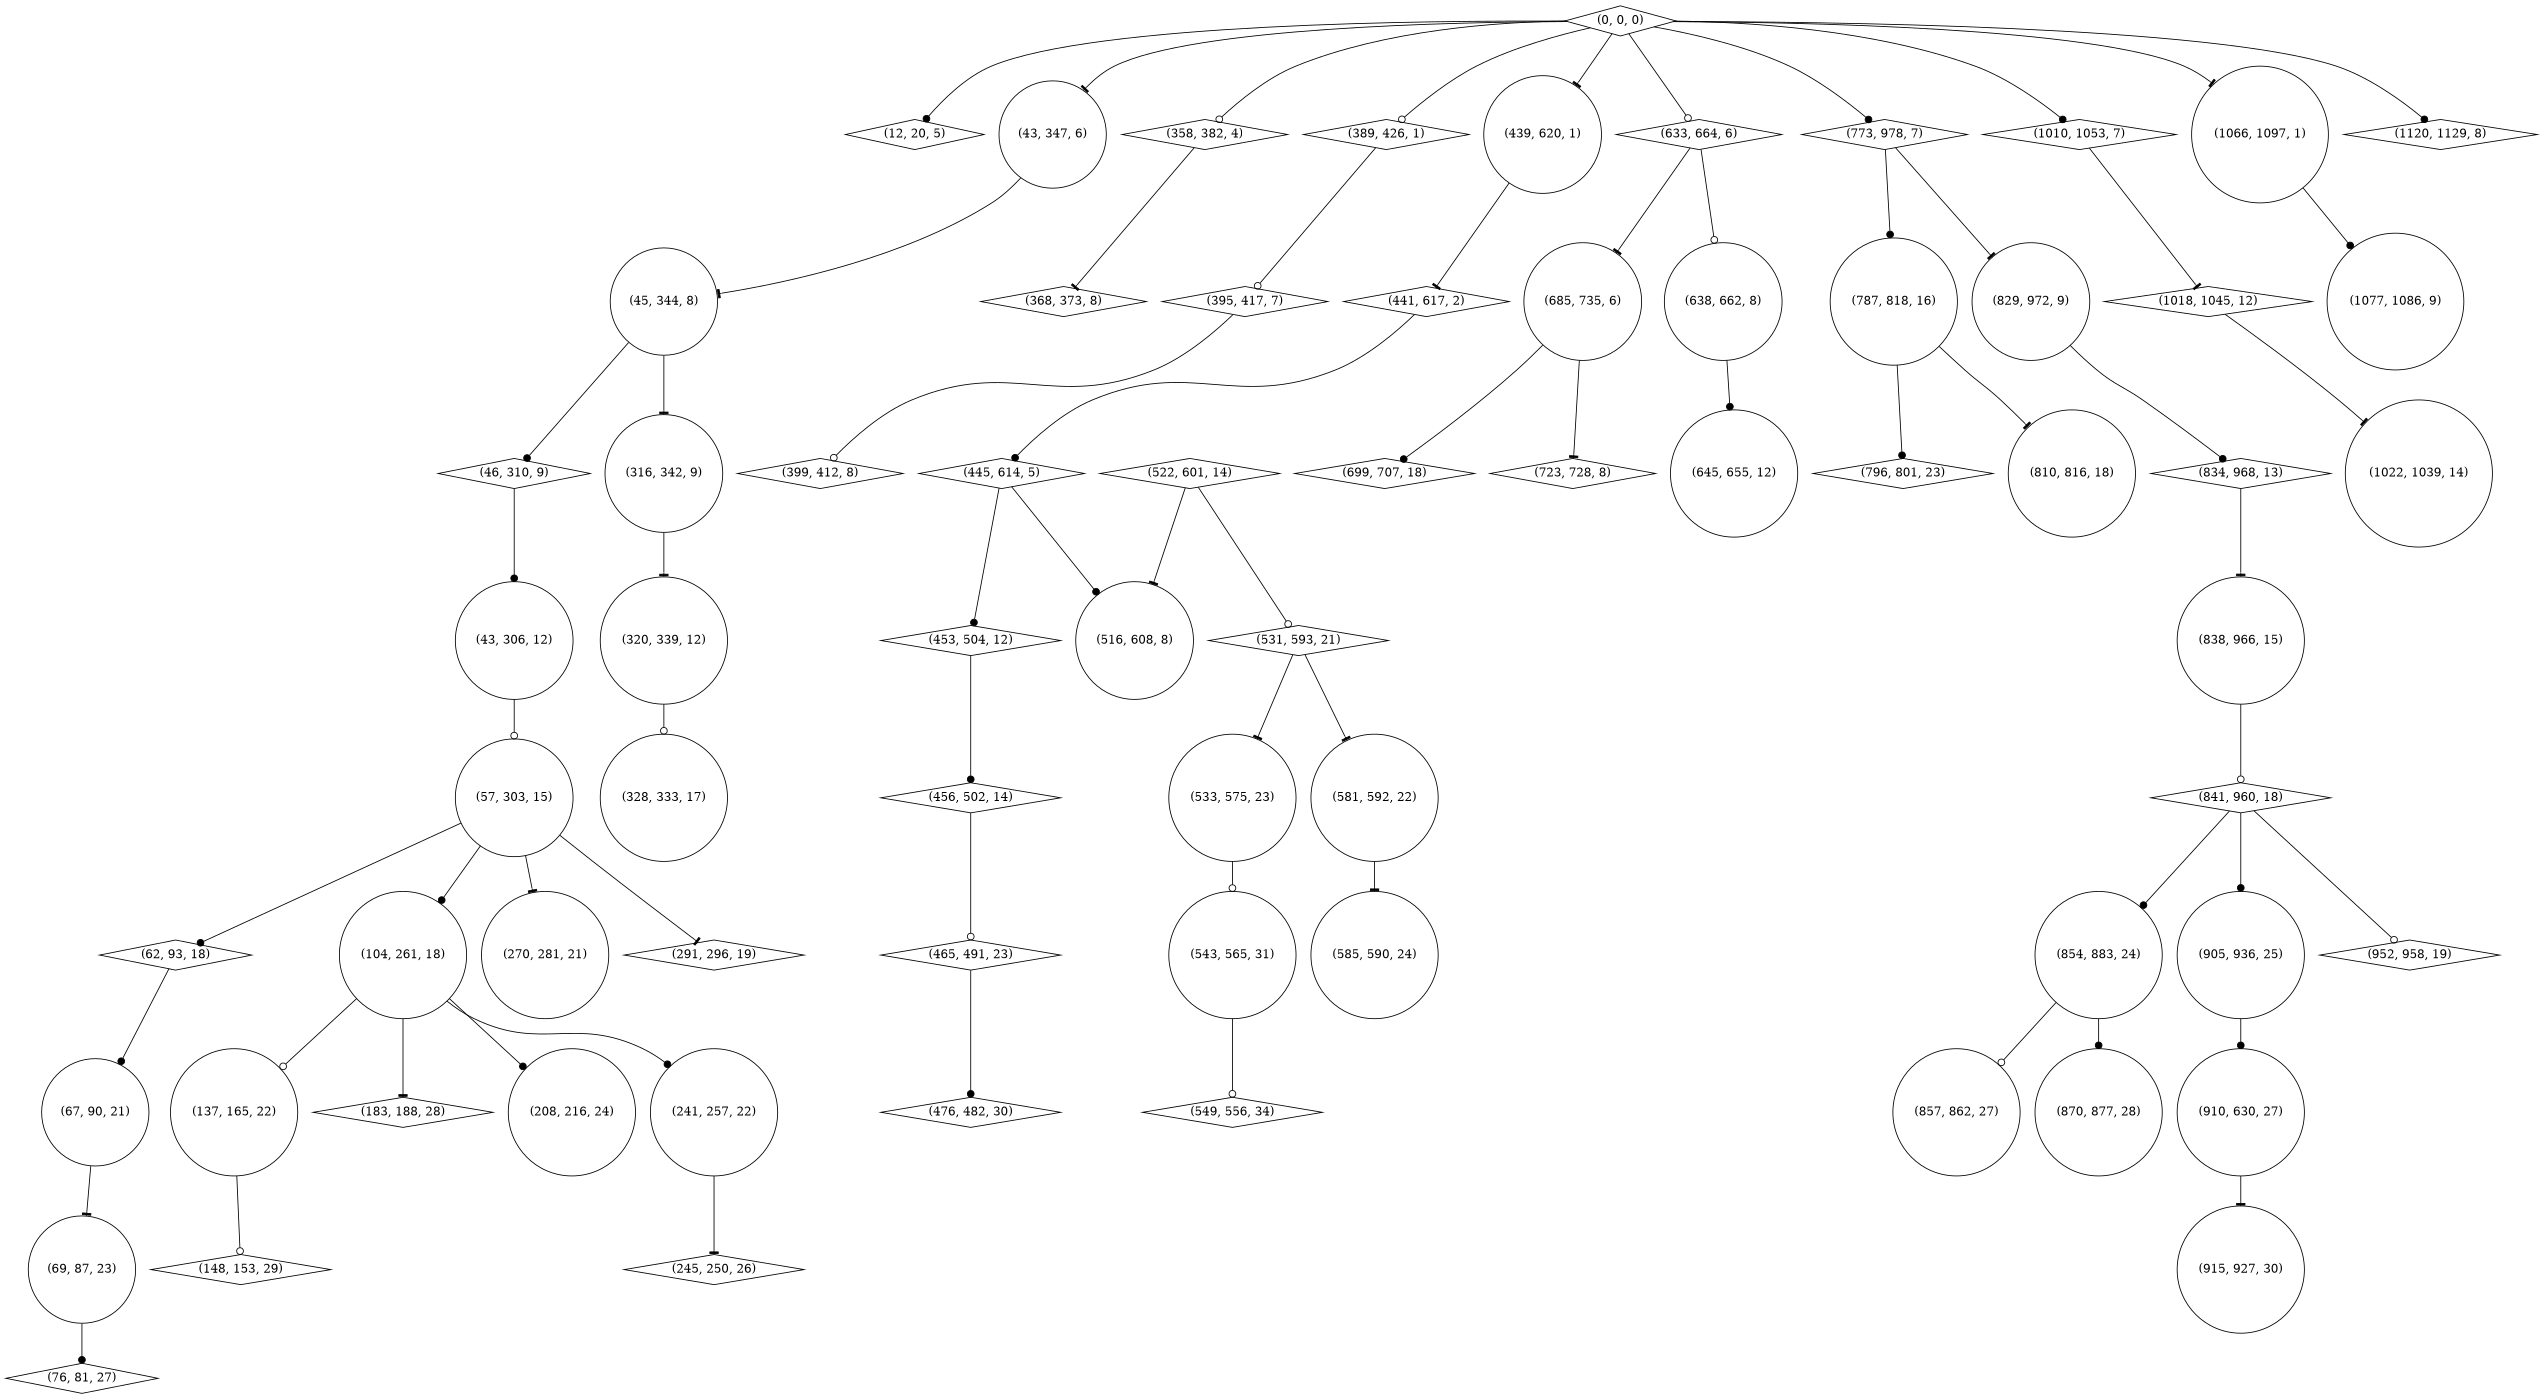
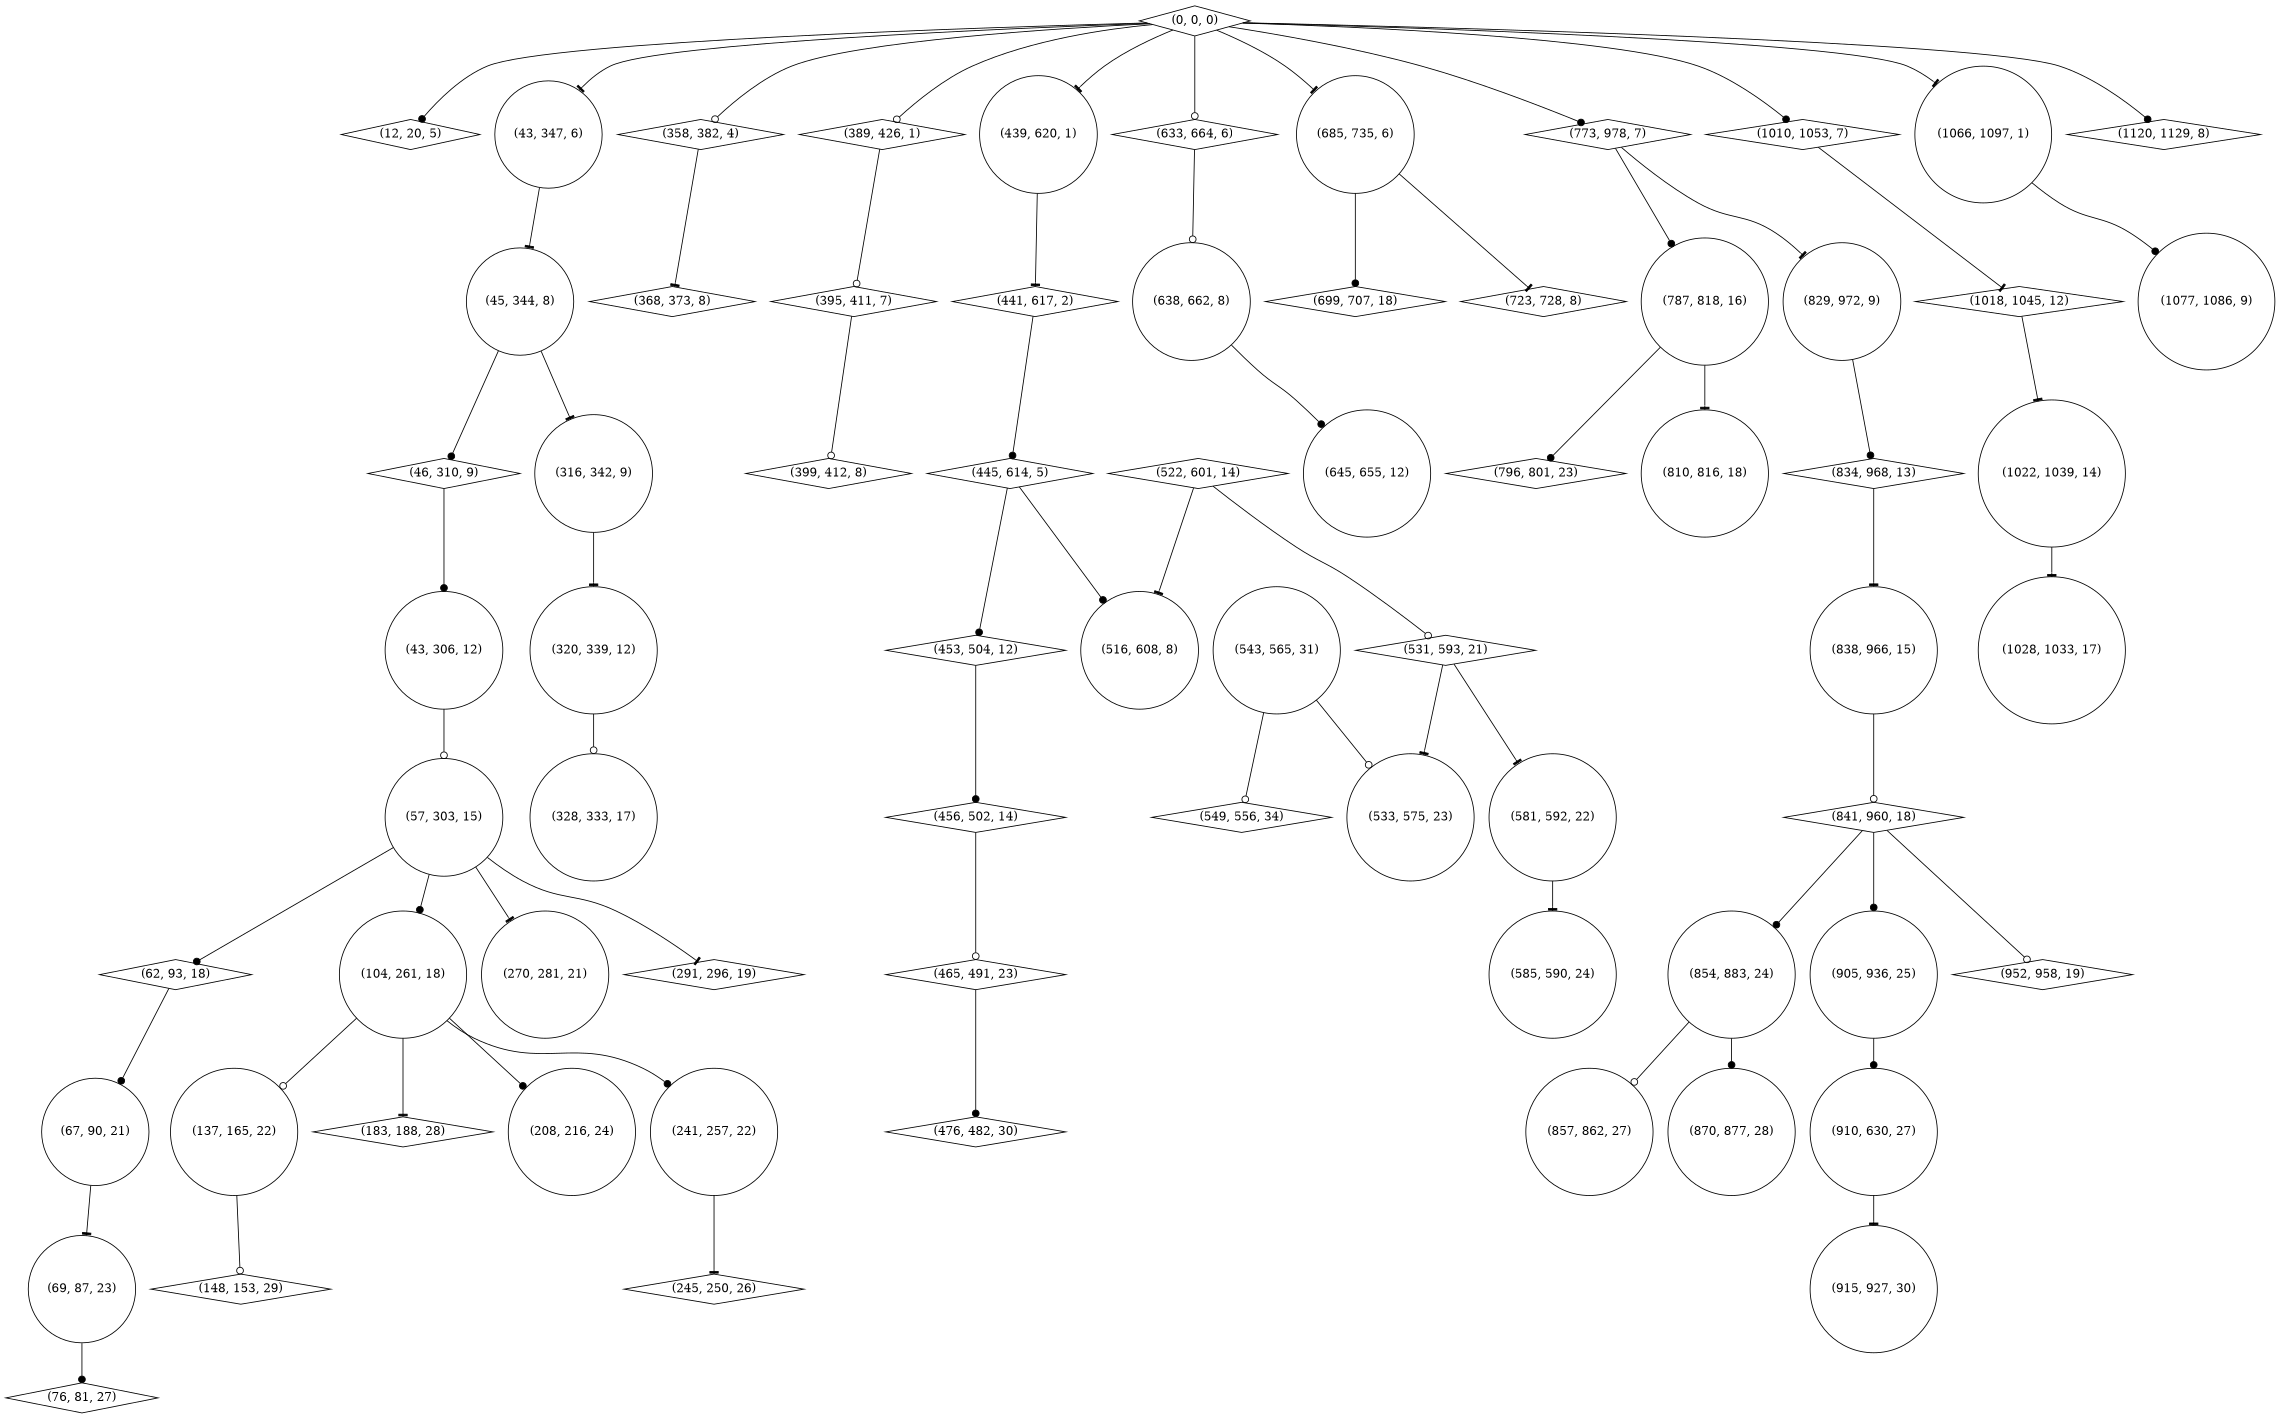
edge "(633, 664, 6)" -> "(685, 735, 6)": now "(0, 0, 0)" -> "(685, 735, 6)"
node "(395, 417, 7)": label "(395, 417, 7)" -> "(395, 411, 7)"
node "(1028, 1033, 17)": added
edge "(533, 575, 23)" -> "(543, 565, 31)": reversed
